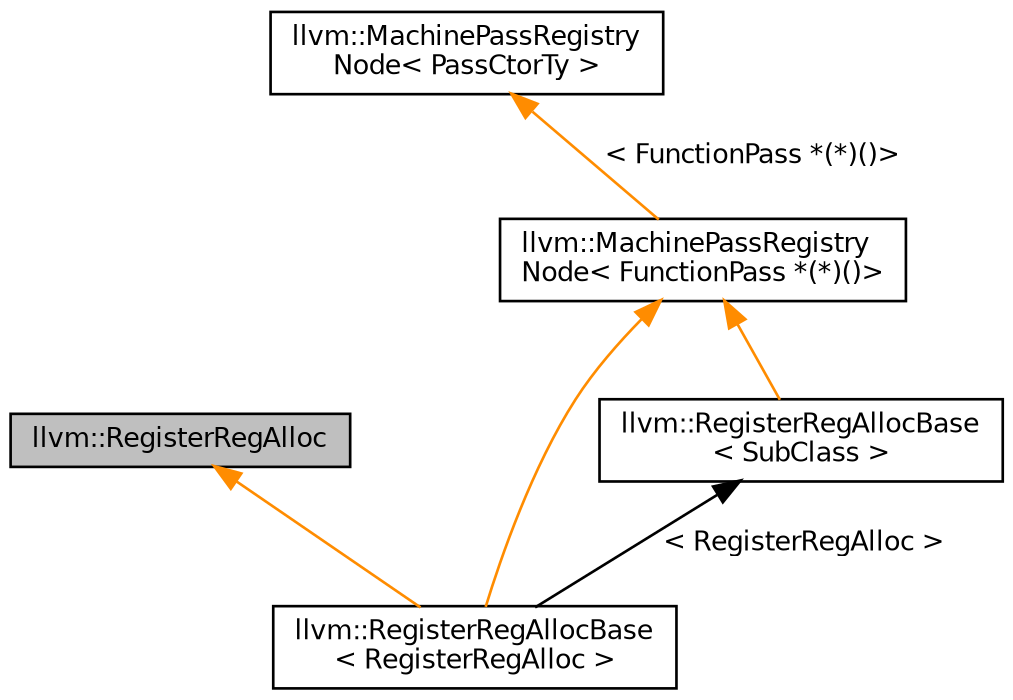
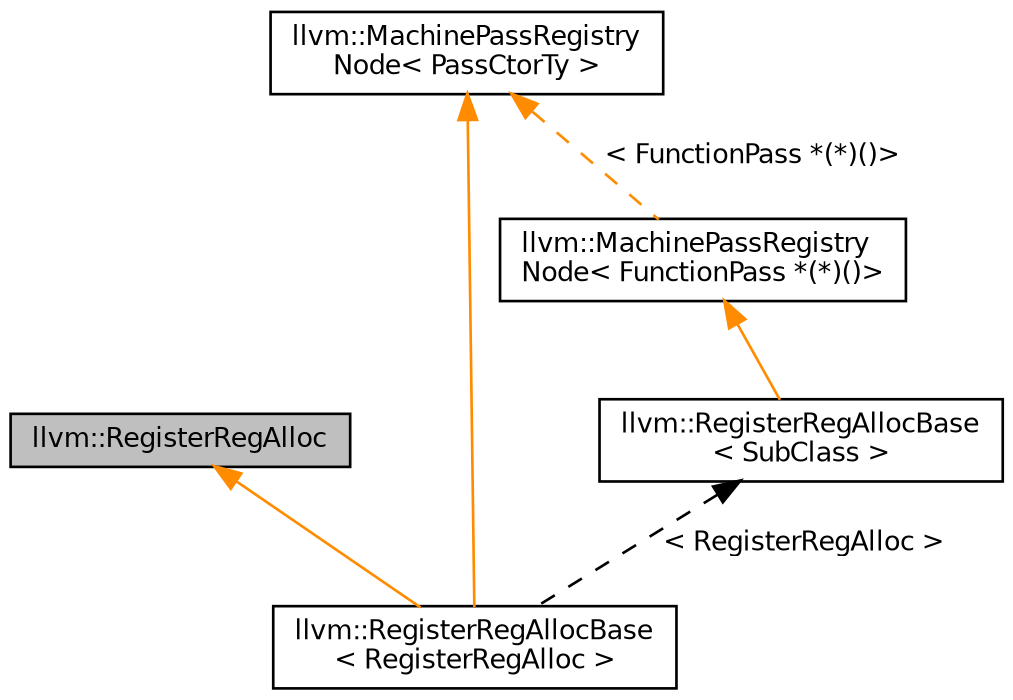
edge "llvm::MachinePassRegistry Node< FunctionPass *(*)()>" -> "llvm::MachinePassRegistry Node< PassCtorTy >": style solid -> dashed
edge "llvm::RegisterRegAllocBase < RegisterRegAlloc >" -> "llvm::MachinePassRegistry Node< FunctionPass *(*)()>": now "llvm::RegisterRegAllocBase < RegisterRegAlloc >" -> "llvm::MachinePassRegistry Node< PassCtorTy >"
edge "llvm::RegisterRegAllocBase < RegisterRegAlloc >" -> "llvm::RegisterRegAllocBase < SubClass >": style solid -> dashed
